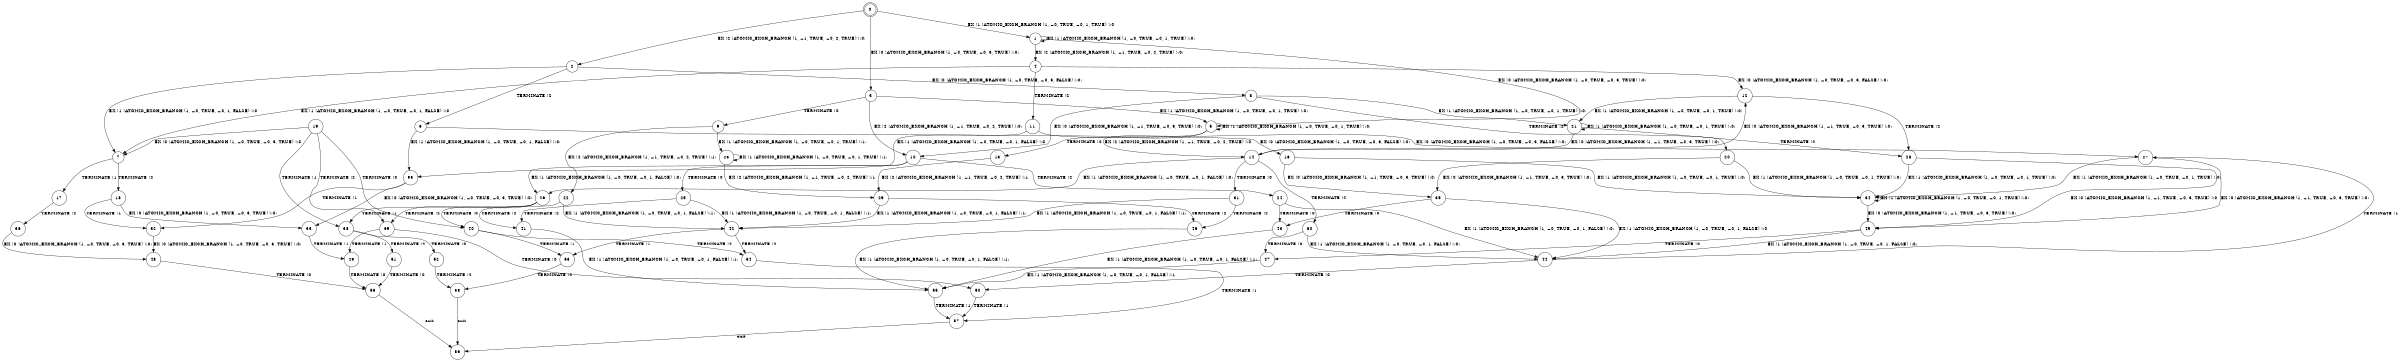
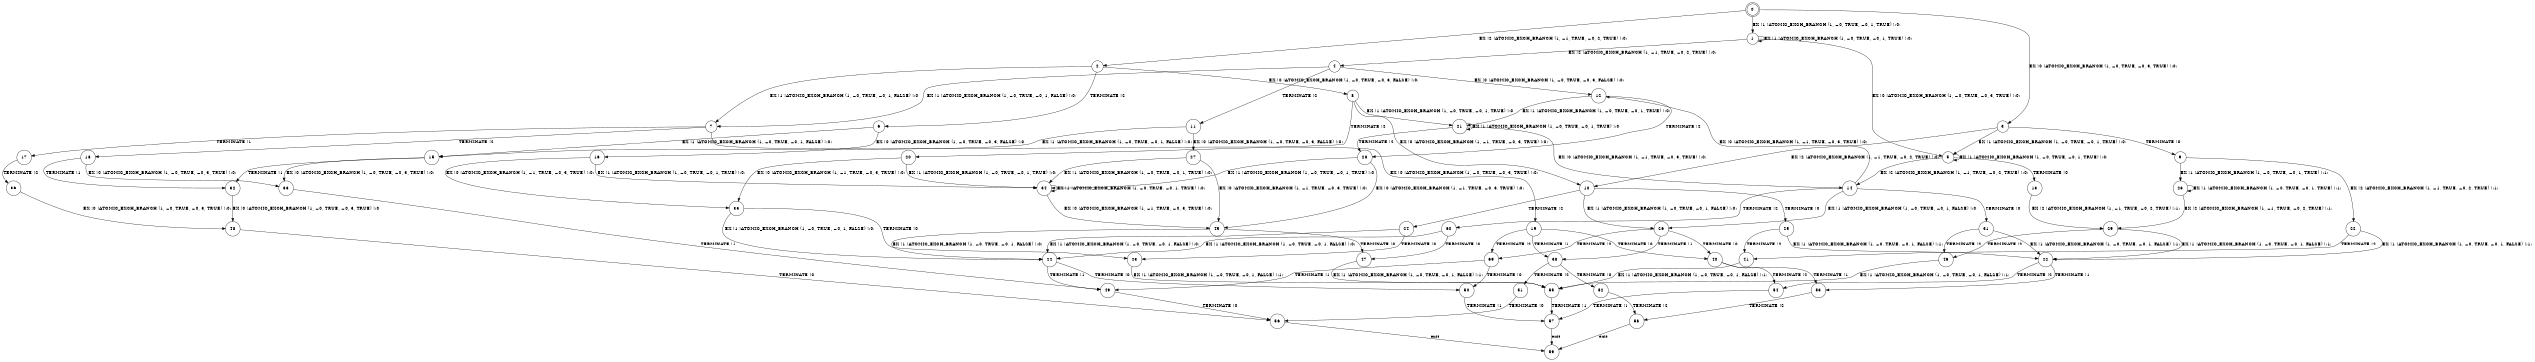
edge "19" -> "7": reversed
node "95": label "95" -> "15"
edge "44" -> "27": now "44" -> "49"
